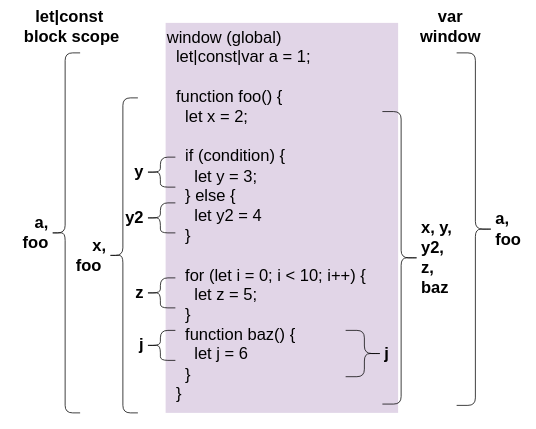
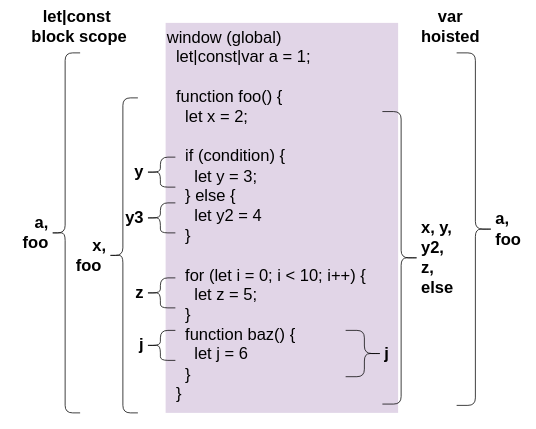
node "let|const block scope": moved (72, 27) -> (79, 27)
node "var window": label "var window" -> "var hoisted"
node "y2": label "y2" -> "y3"
node "x, y, y2, z,baz": label "x, y, y2, z,baz" -> "x, y, y2, z,else"
